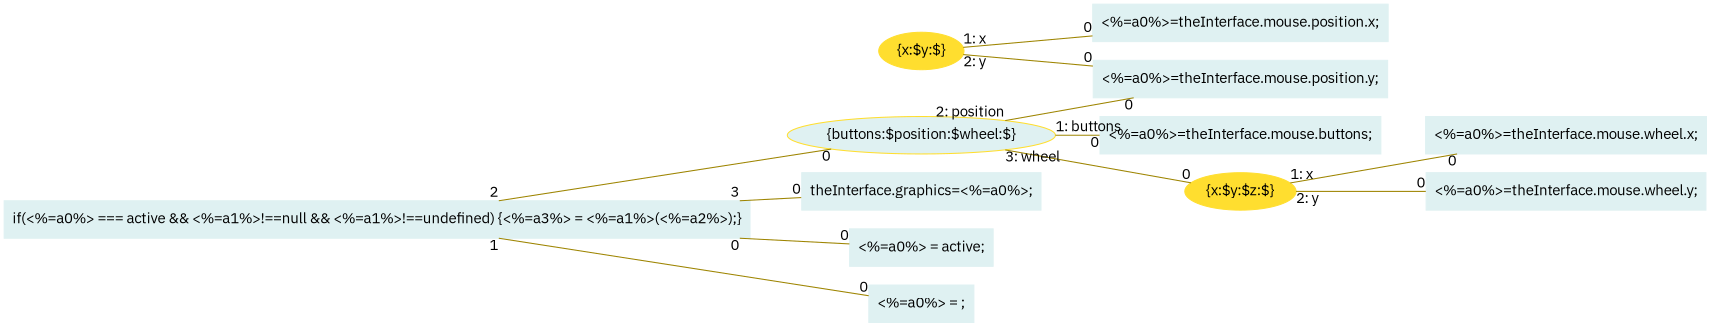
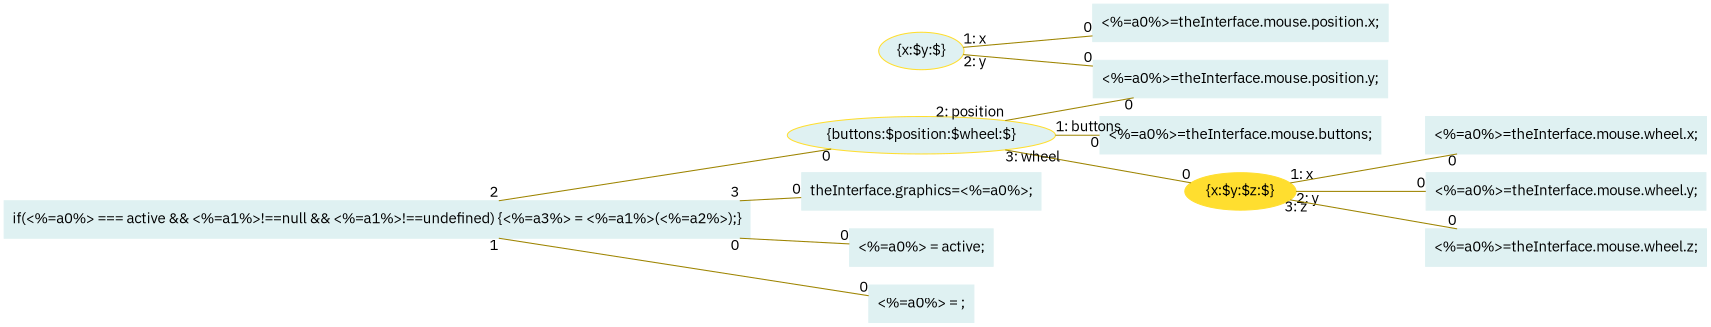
node "{x:$y:$}": fillcolor #ffde2f -> #dff1f2
node "<%=a0%>=theInterface.mouse.wheel.z;": added
